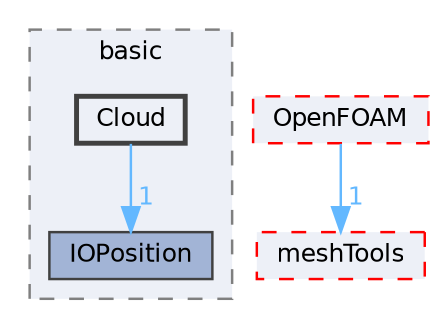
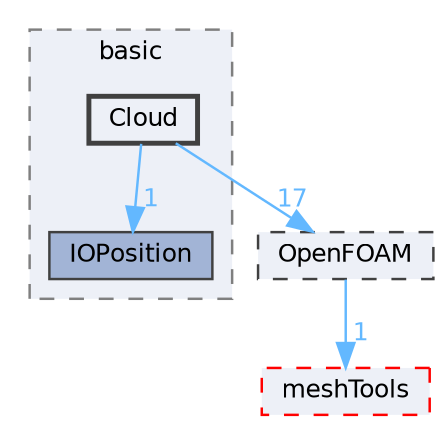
node "OpenFOAM": color red -> grey25
edge "Cloud" -> "OpenFOAM": added
